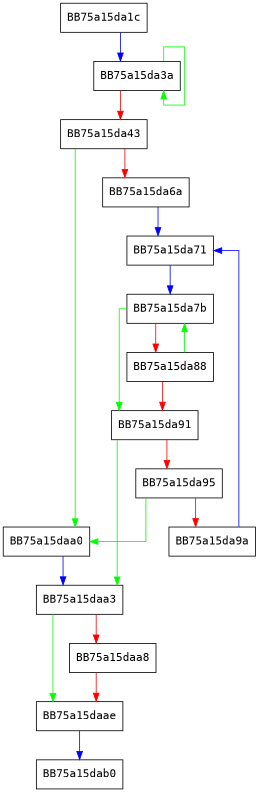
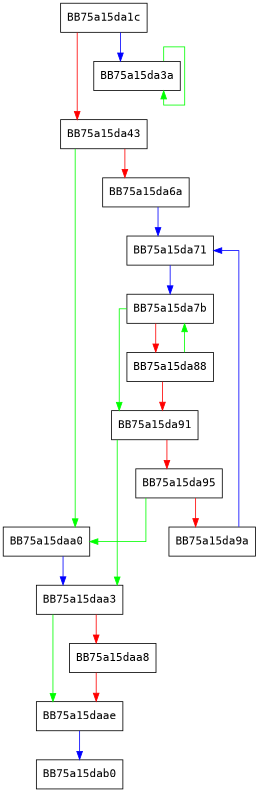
edge "BB75a15da3a" -> "BB75a15da43": now "BB75a15da1c" -> "BB75a15da43"
